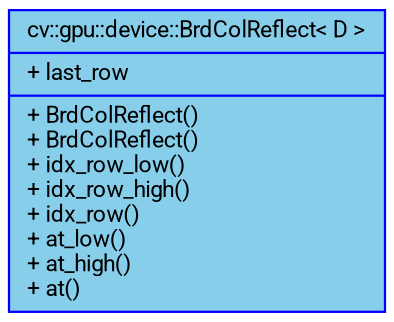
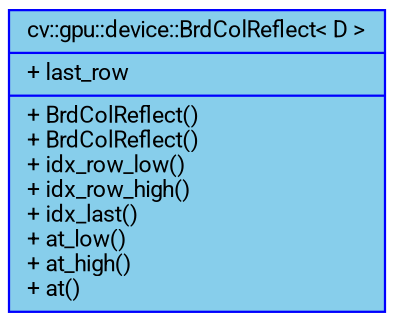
node "cv::gpu::device::BrdColReflect< D >": text "+ idx_row()" -> "+ idx_last()"
